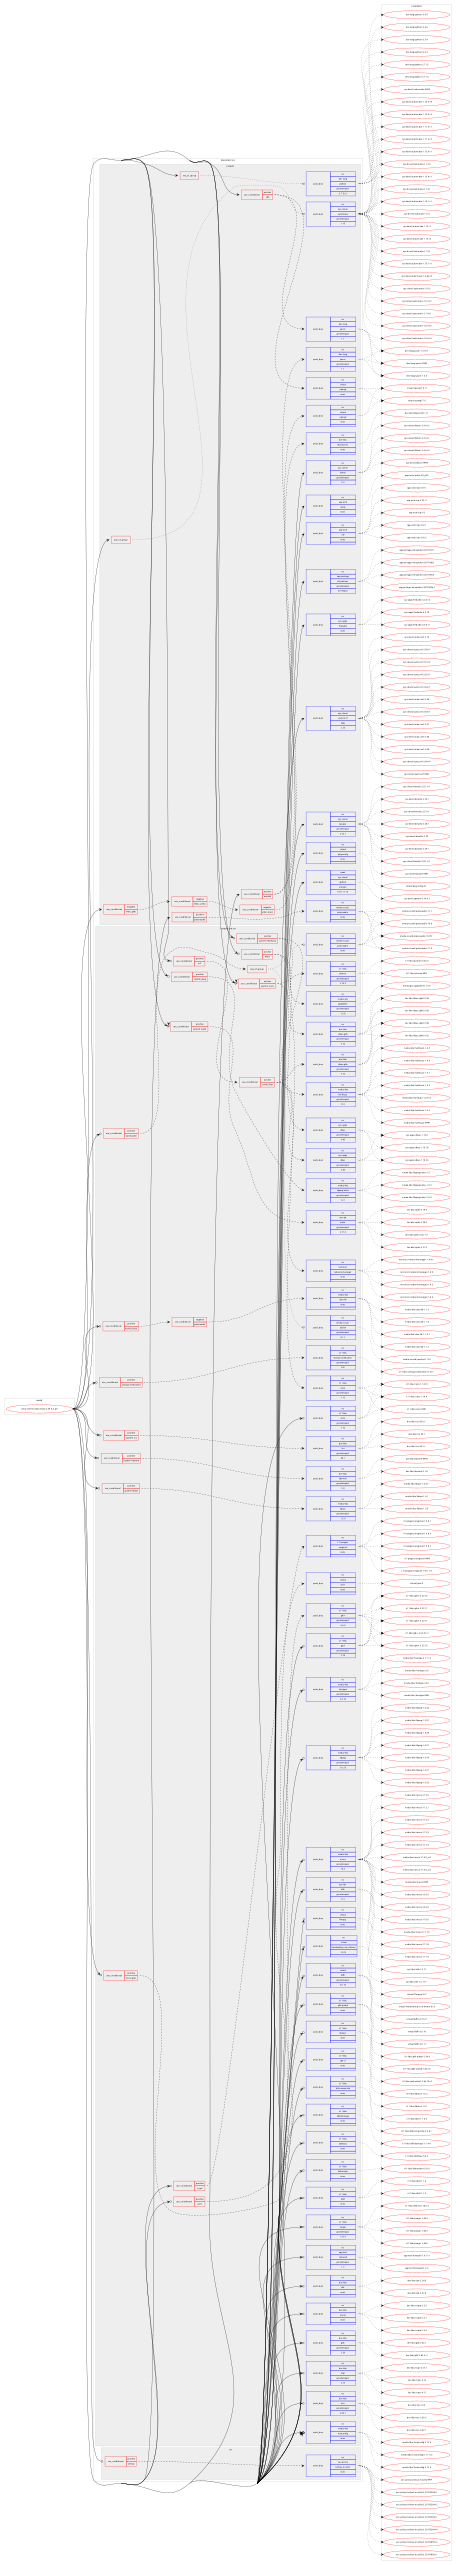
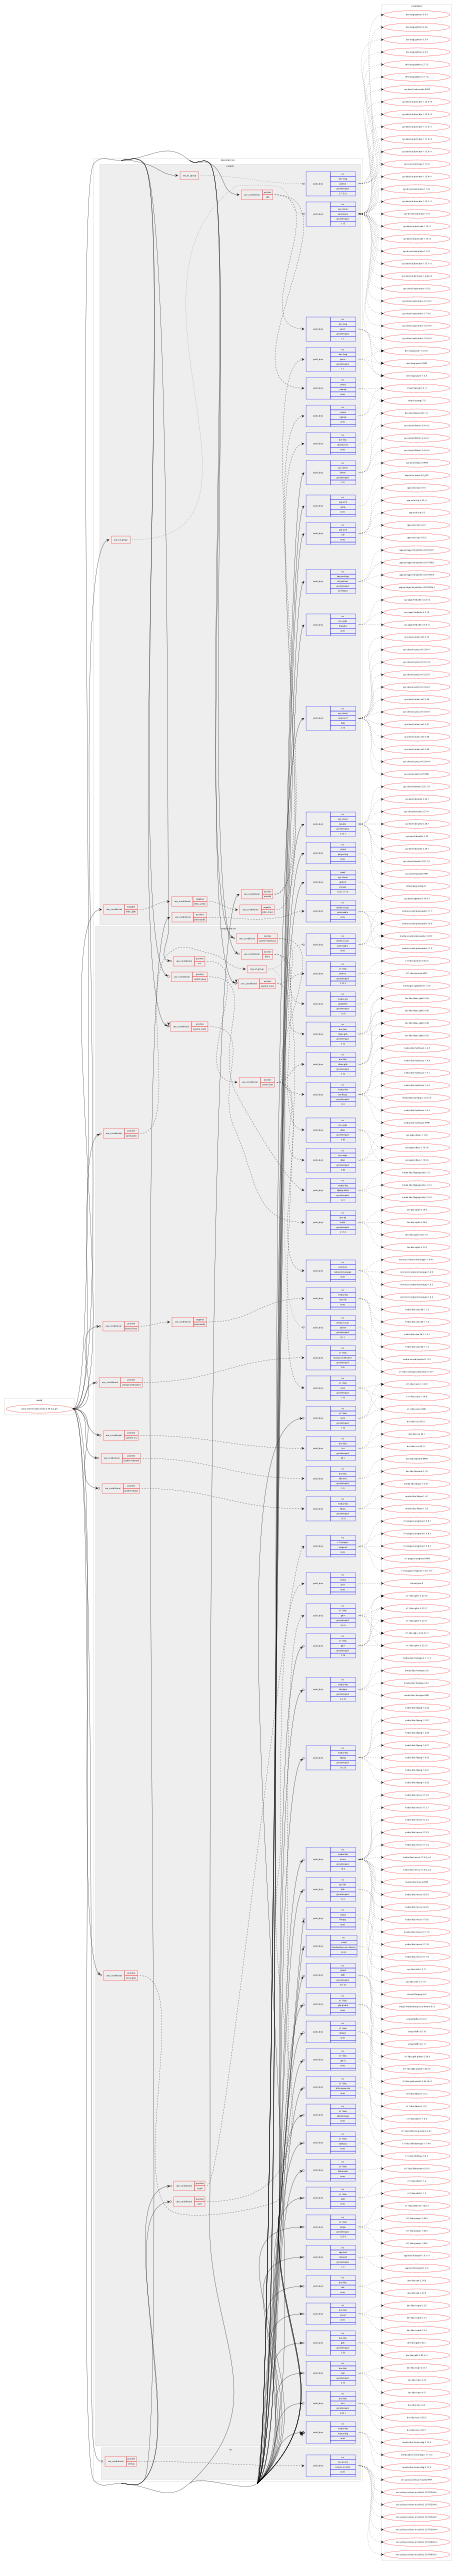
node "sys-devel/automake-1.13.4": label "sys-devel/automake-1.13.4" -> "sys-icu/automake-1.13.4"
